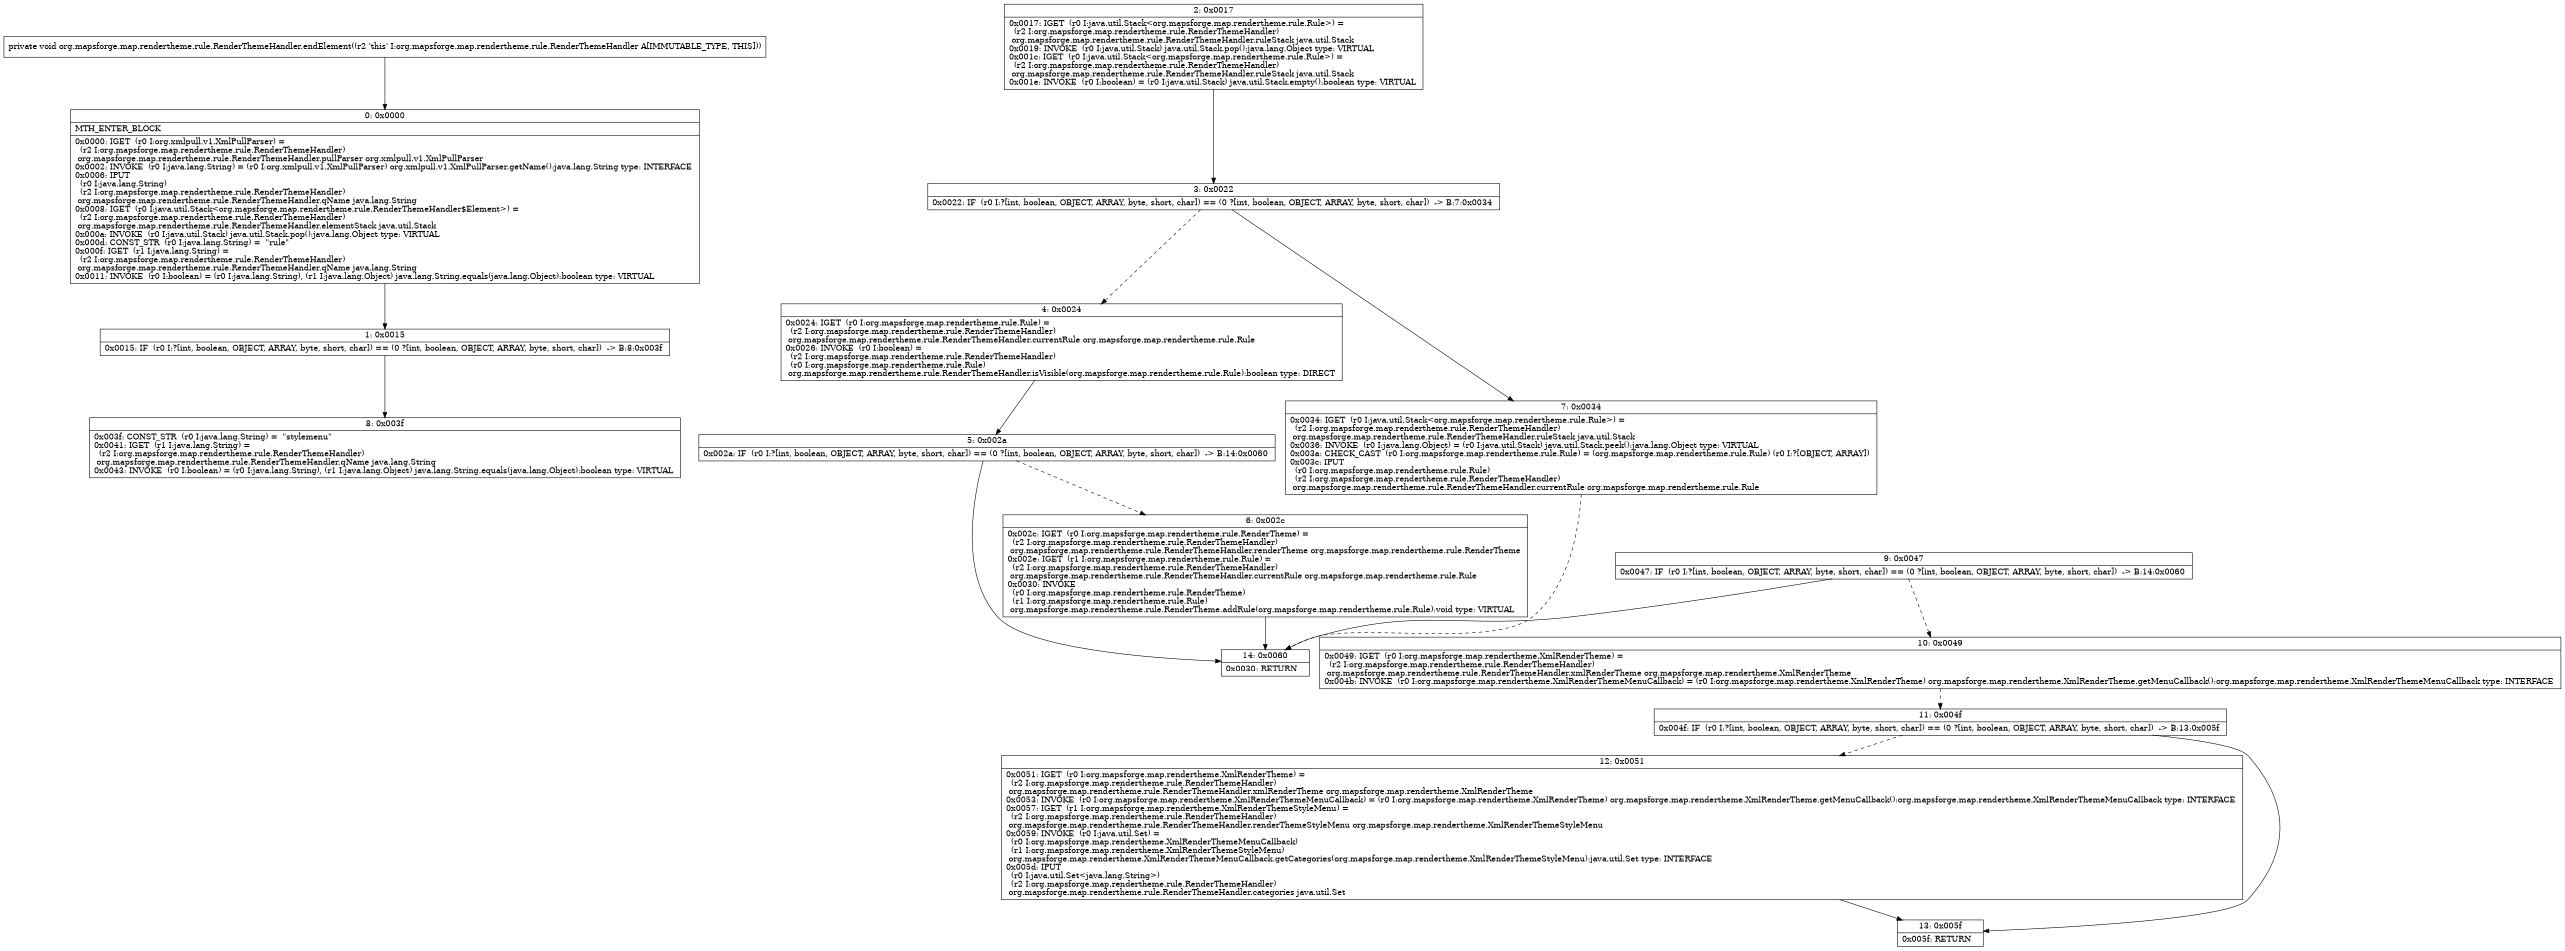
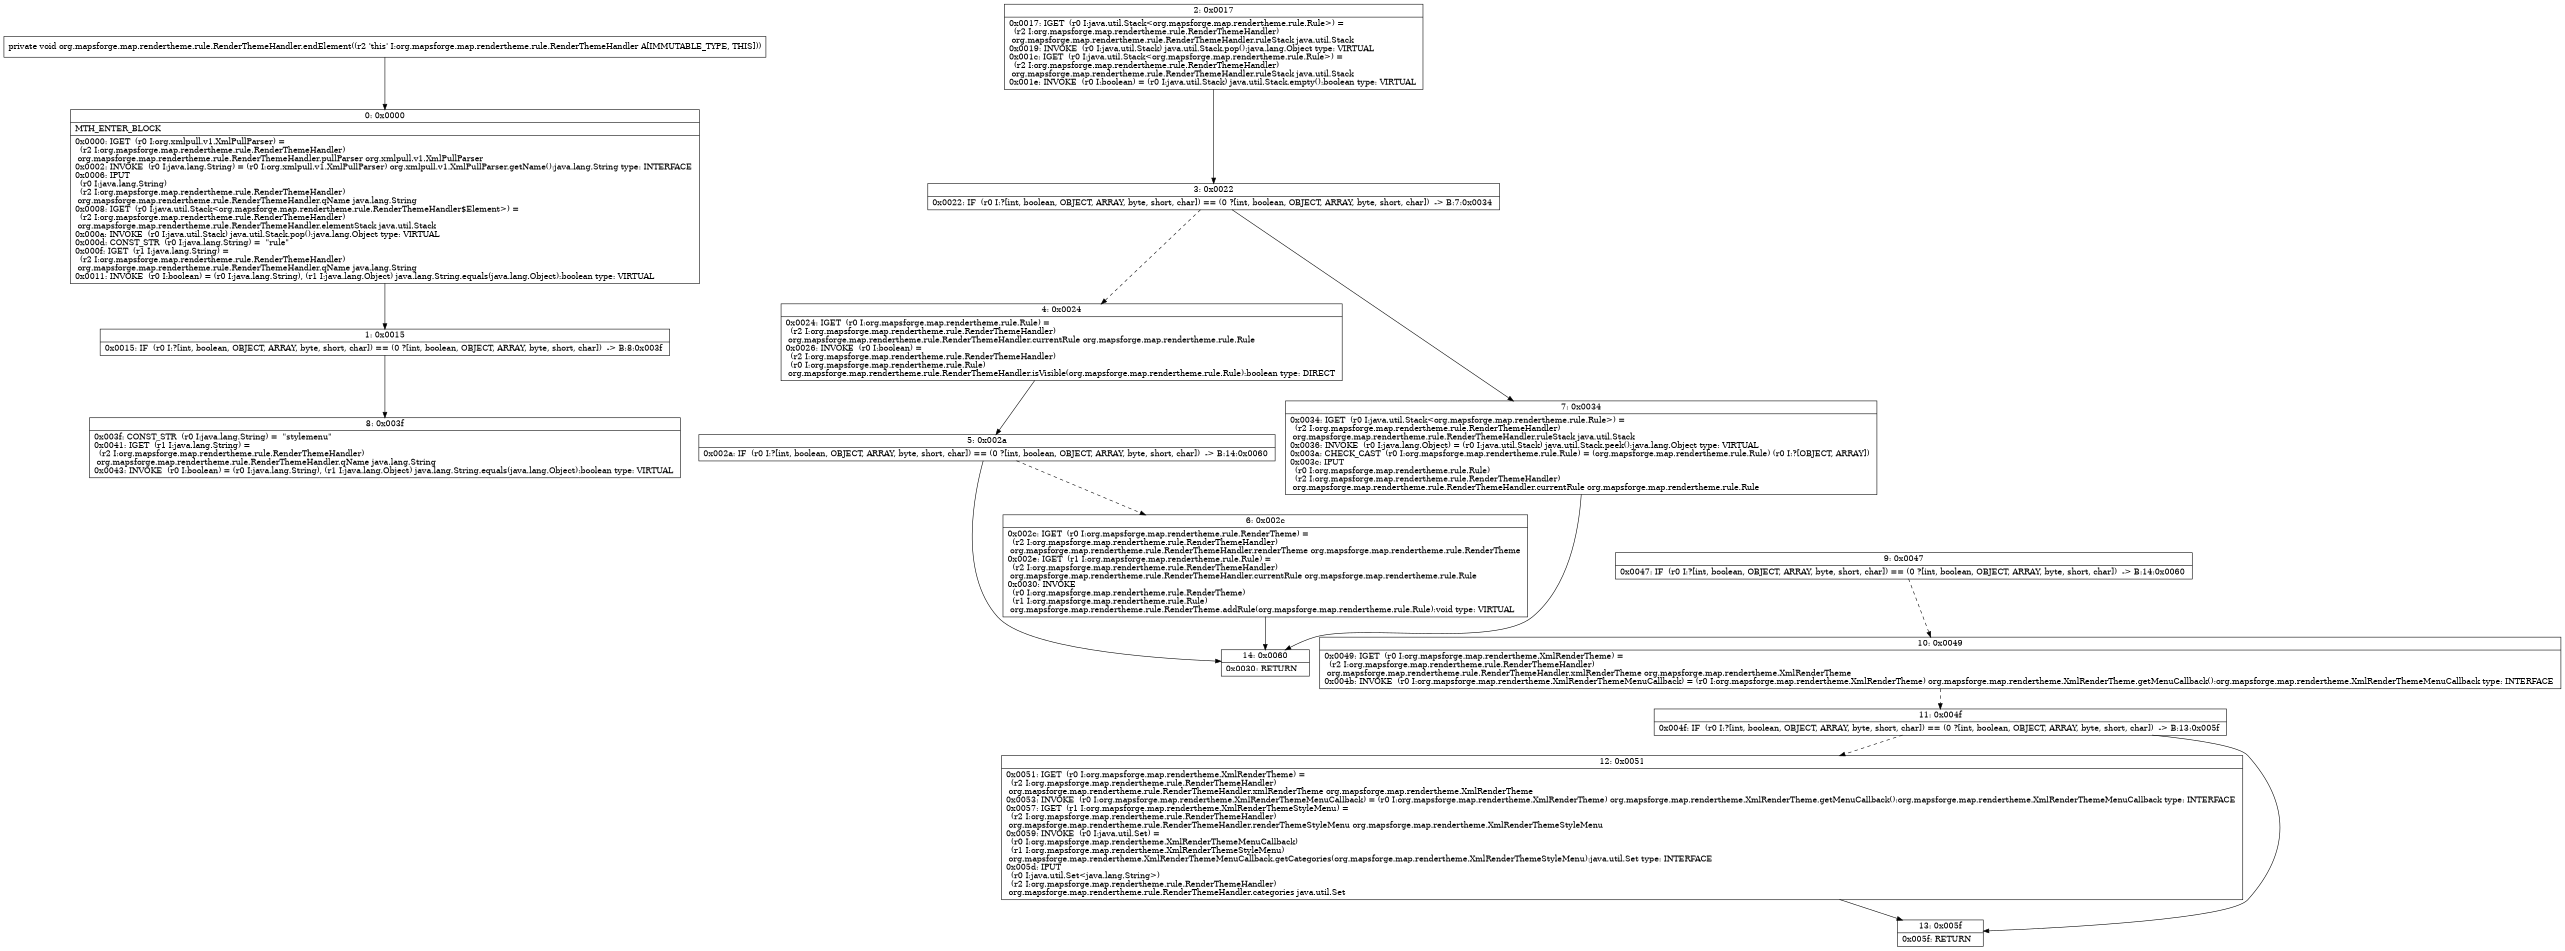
edge "9: 0x0047" -> "14: 0x0060": removed
edge "7: 0x0034" -> "14: 0x0060": style dashed -> solid
